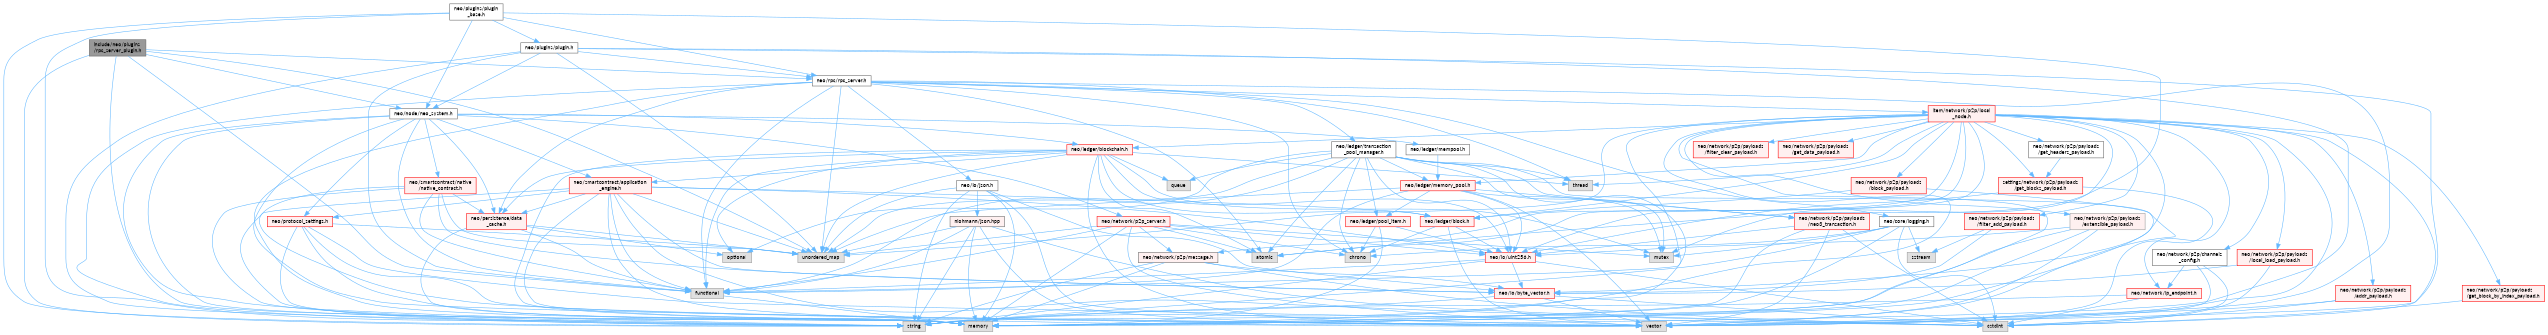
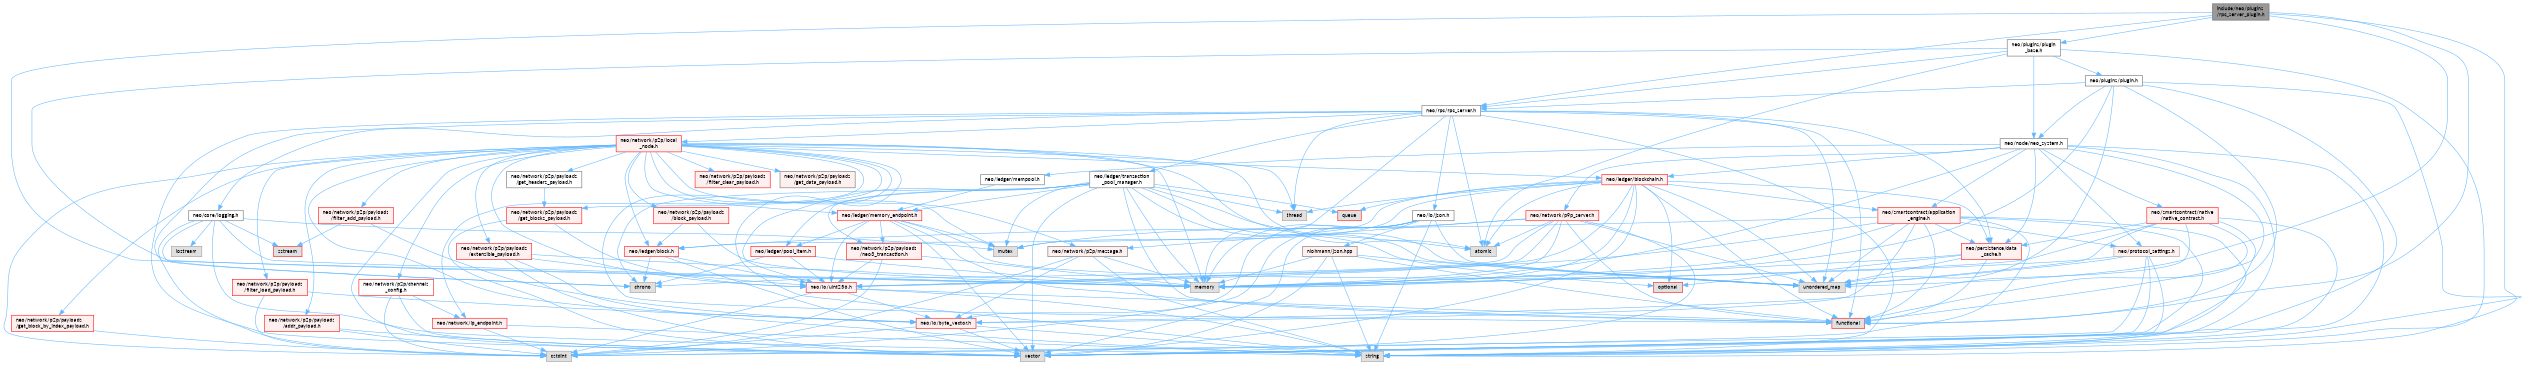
edge "include/neo/plugins /rpc_server_plugin.h" -> "neo/node/neo_system.h": now "include/neo/plugins /rpc_server_plugin.h" -> "neo/plugins/plugin _base.h"
node "item/network/p2p/local _node.h": label "item/network/p2p/local _node.h" -> "neo/network/p2p/local _node.h"
node "neo/network/p2p/payloads /get_data_payload.h": color red -> grey40
node "queue": color grey60 -> red
node "neo/ledger/memory_pool.h": label "neo/ledger/memory_pool.h" -> "neo/ledger/memory_endpoint.h"
node "settings/network/p2p/payloads /get_blocks_payload.h": label "settings/network/p2p/payloads /get_blocks_payload.h" -> "neo/network/p2p/payloads /get_blocks_payload.h"
node "neo/protocol_settings.h": color red -> grey60
node "neo/network/p2p_server.h": label "neo/network/p2p_server.h" -> "neo/network/p9p_server.h"
node "neo/network/p2p/payloads /extensible_payload.h": color grey60 -> red
node "iostream": added
node "optional": color grey60 -> red
node "sstream": color grey60 -> red
node "neo/network/p2p/channels _config.h": color grey40 -> red
node "neo/network/p2p/payloads /local_load_payload.h": label "neo/network/p2p/payloads /local_load_payload.h" -> "neo/network/p2p/payloads /filter_load_payload.h"
node "functional": color grey60 -> red
edge "nlohmann/json.hpp" -> "cstdint": now "neo/io/json.h" -> "cstdint"
edge "neo/network/p2p/payloads /neo3_transaction.h" -> "vector": removed
edge "functional" -> "memory": now "neo/smartcontract/native /native_contract.h" -> "memory"
